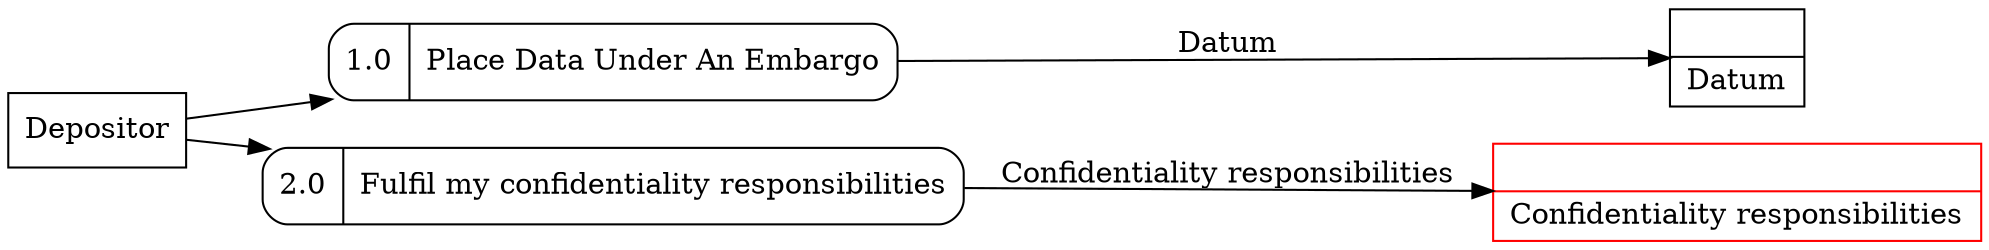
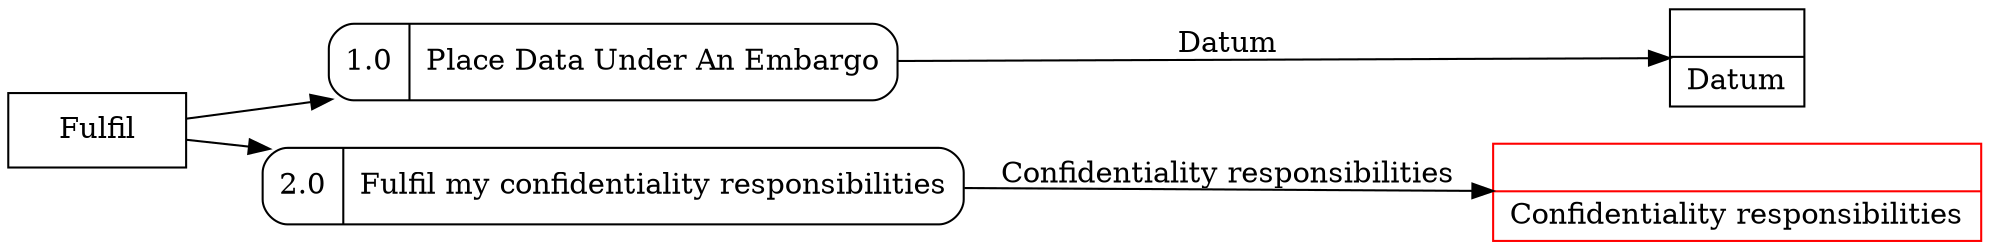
node "Depositor": label "Depositor" -> "Fulfil"
